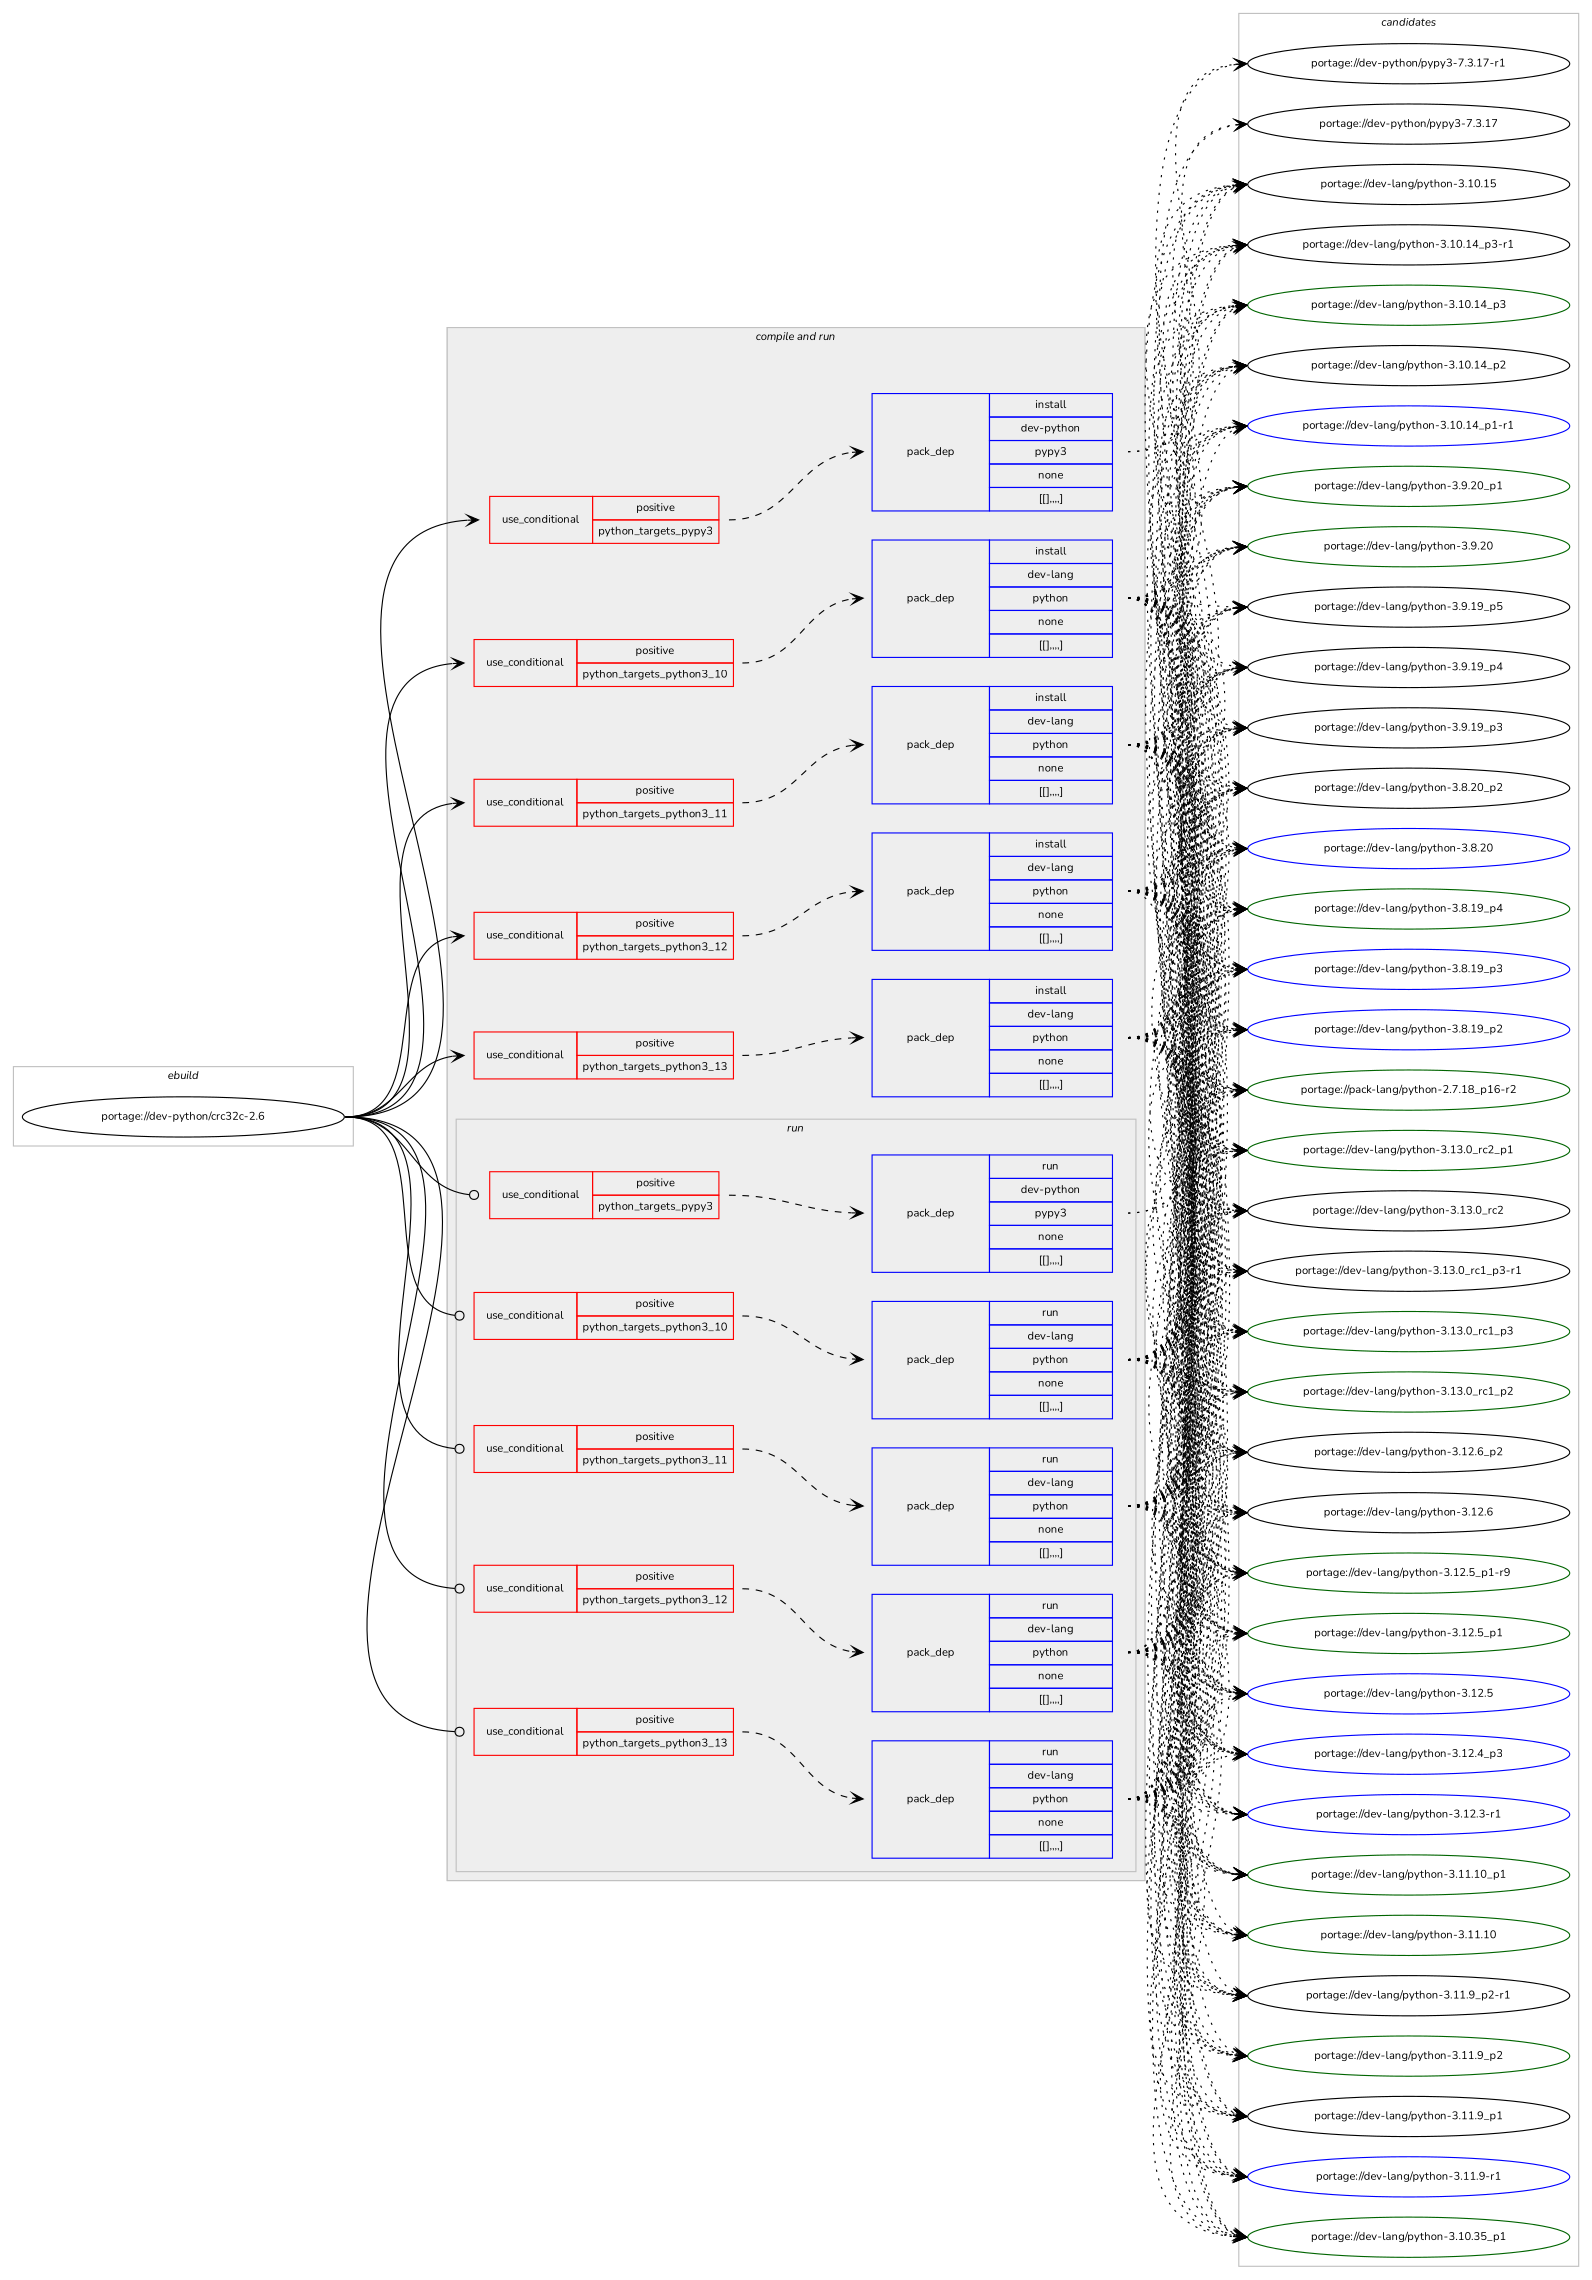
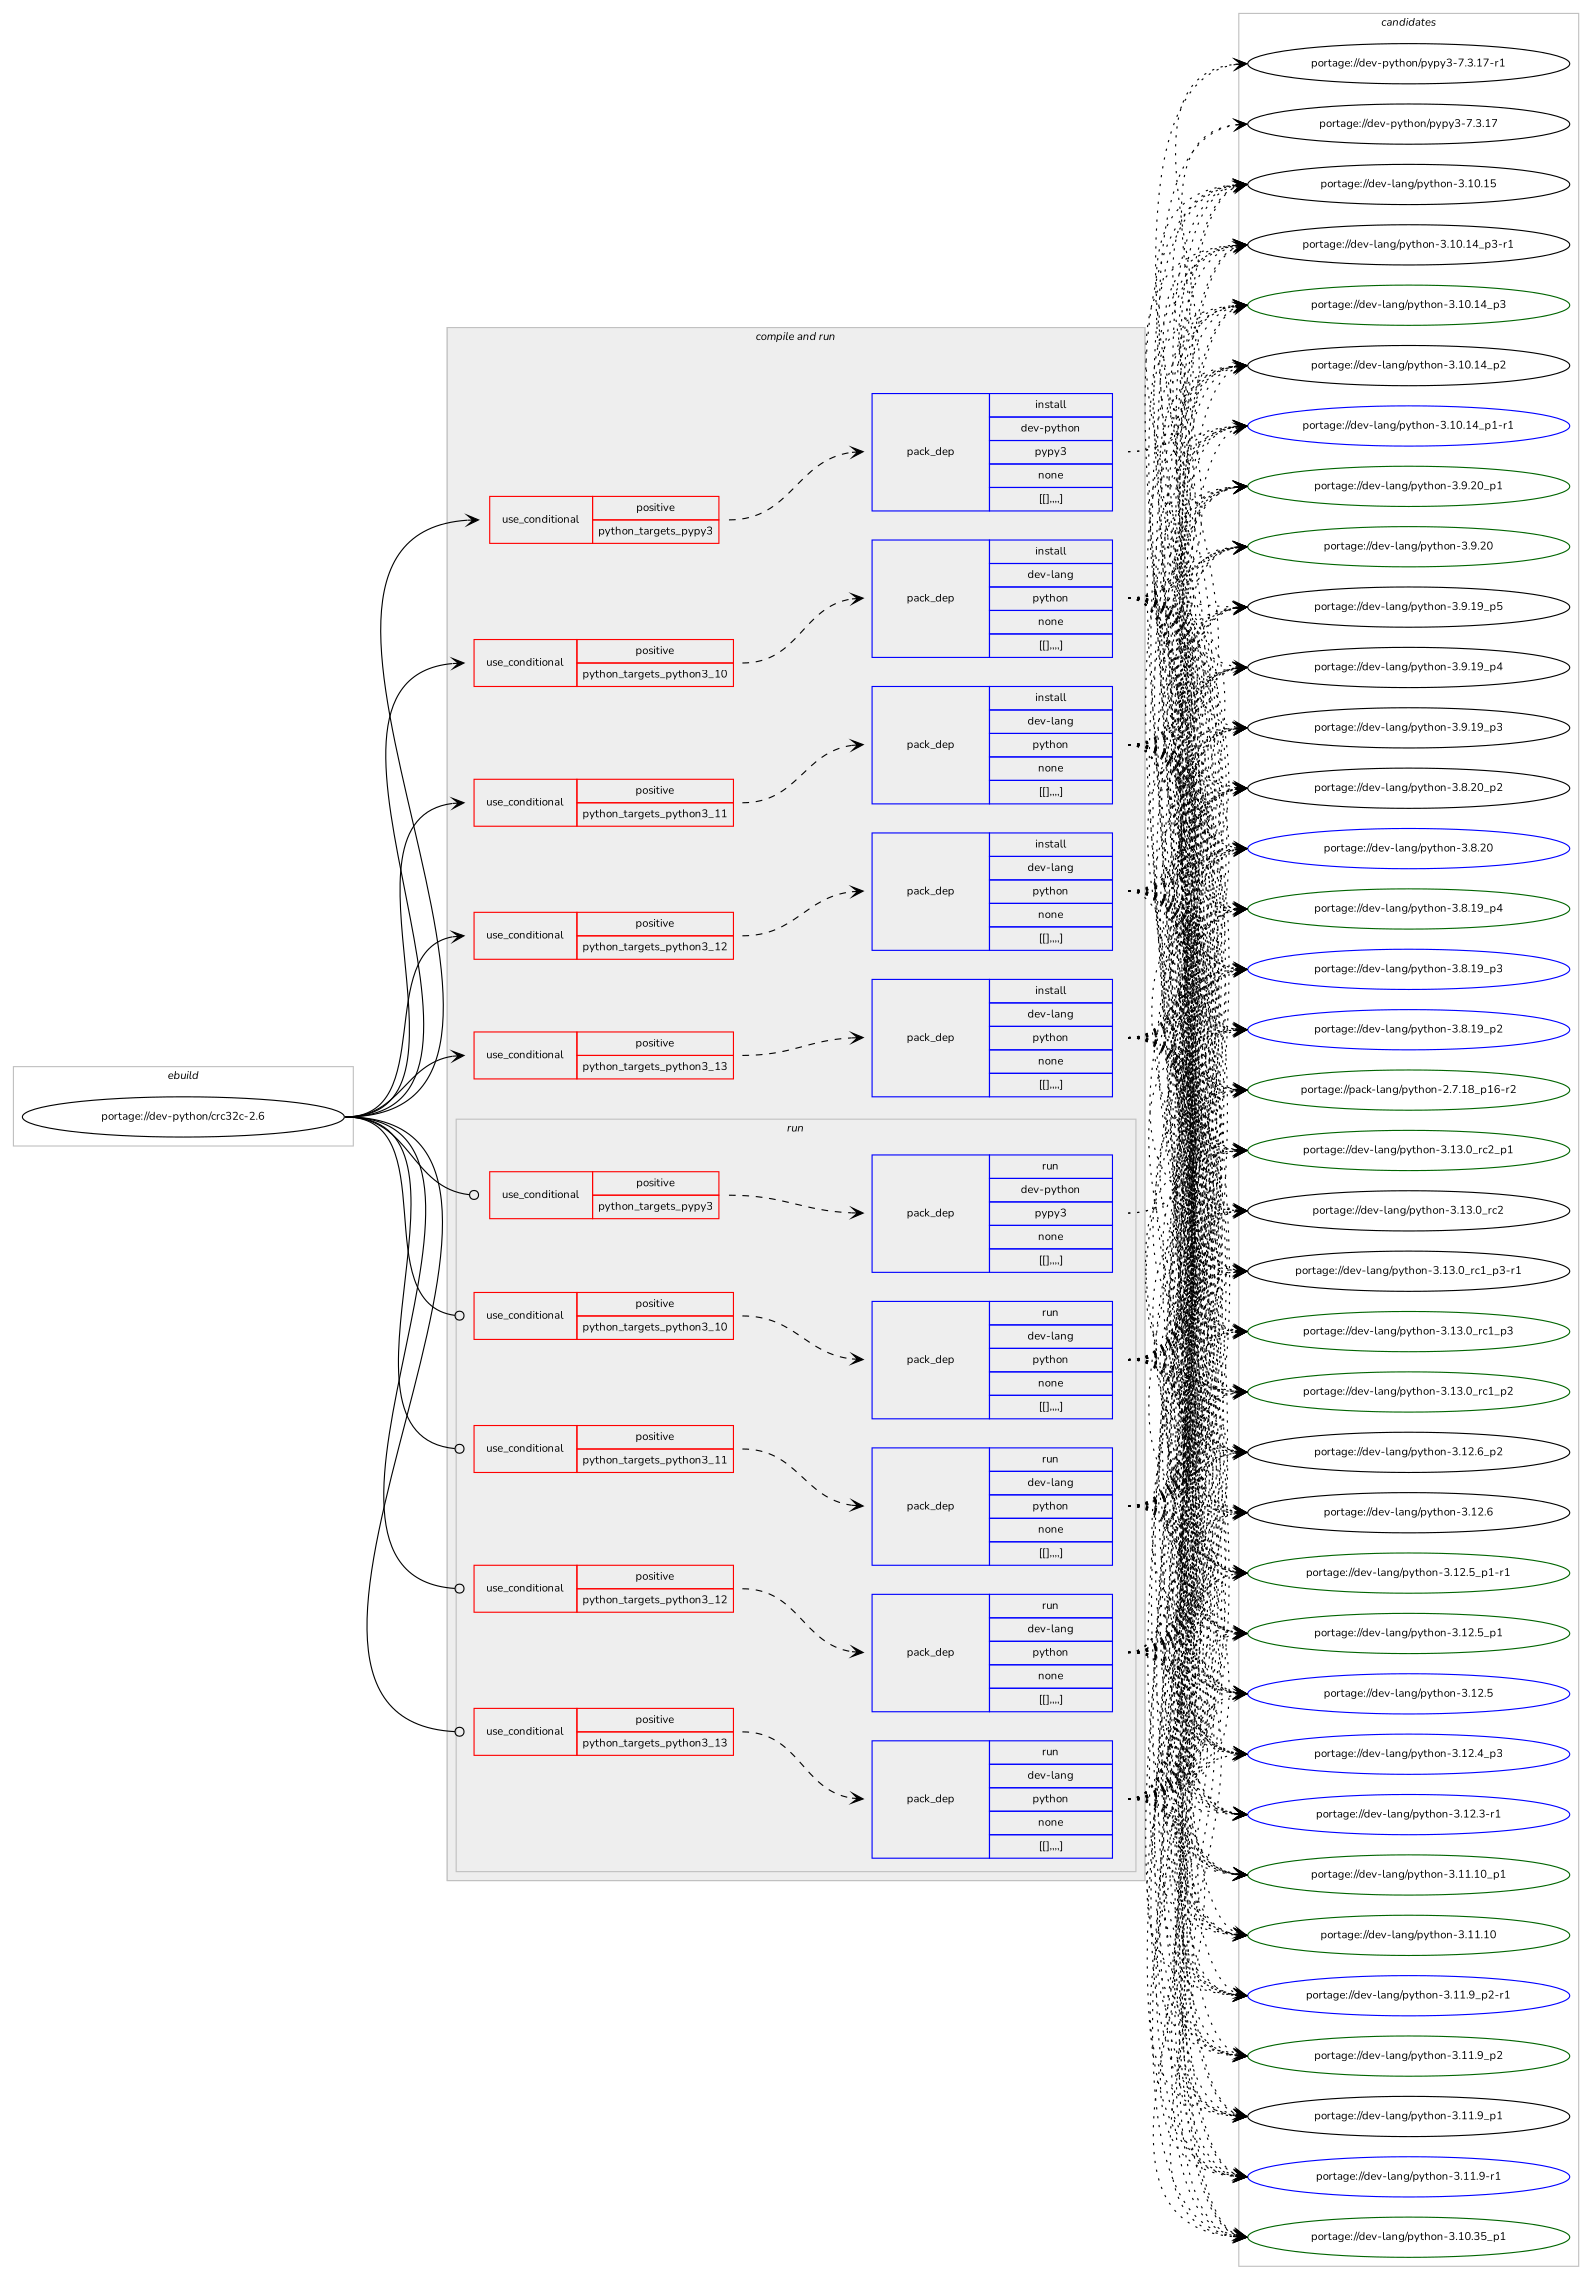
node "portage://dev-lang/python-3.12.5_p1-r9": label "portage://dev-lang/python-3.12.5_p1-r9" -> "portage://dev-lang/python-3.12.5_p1-r1"
node "portage://dev-lang/python-3.11.9_p2-r1": color black -> blue
